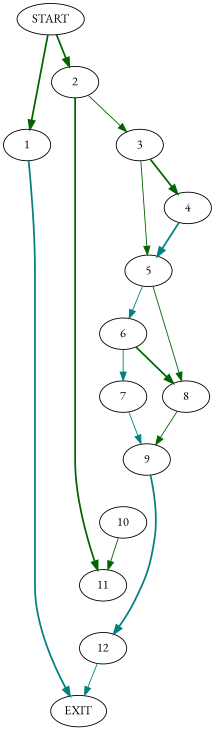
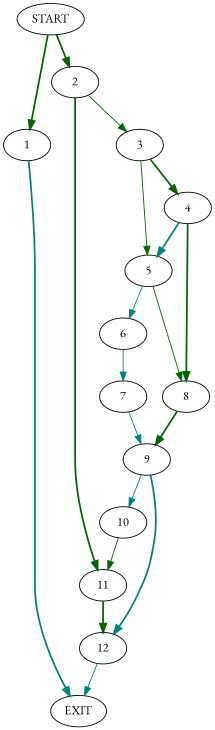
edge "6" -> "8": now "4" -> "8"
edge "8" -> "9": style solid -> bold
edge "9" -> "10": added
edge "11" -> "12": added
